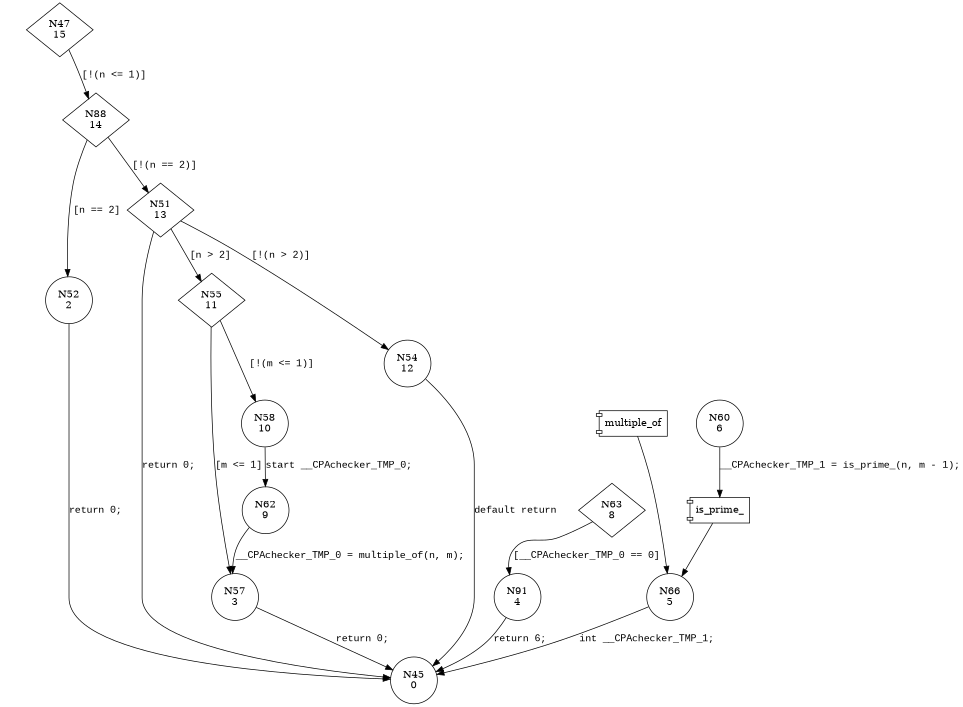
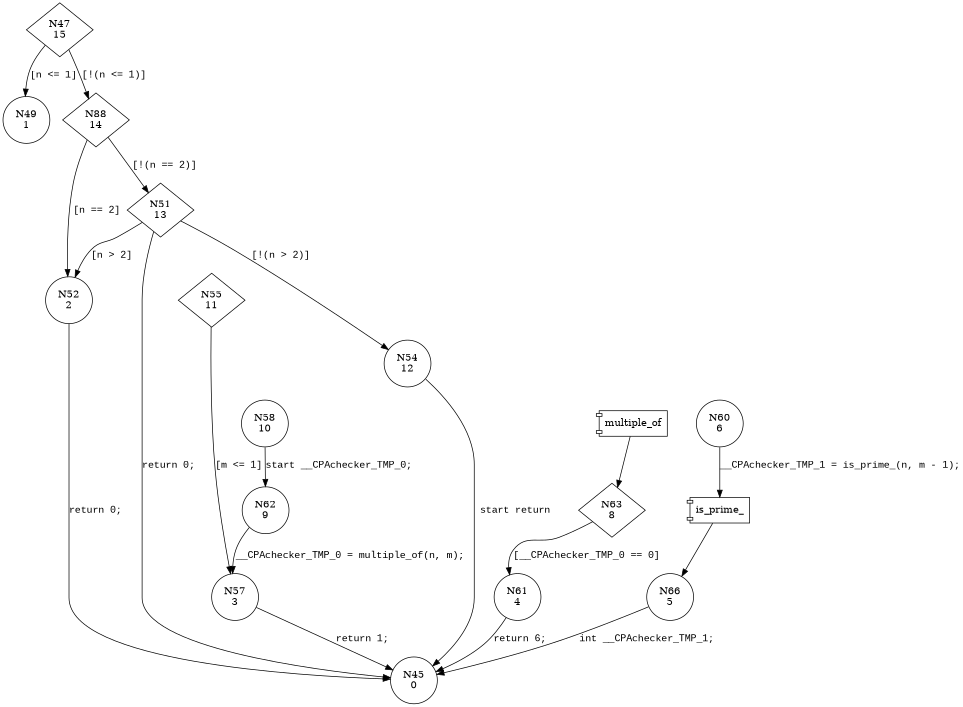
node "N49 1": added
edge "N51 13" -> "N55 11": now "N51 13" -> "N52 2"
edge "N55 11" -> "N58 10": removed, label "[!(m <= 1)]"
edge "multiple_of" -> "N66 5": now "multiple_of" -> "N63 8"
edge "N54 12" -> "N45 0": label "default return" -> "start return"
node "N91 4": label "N91 4" -> "N61 4"
edge "N57 3" -> "N45 0": label "return 0;" -> "return 1;"
